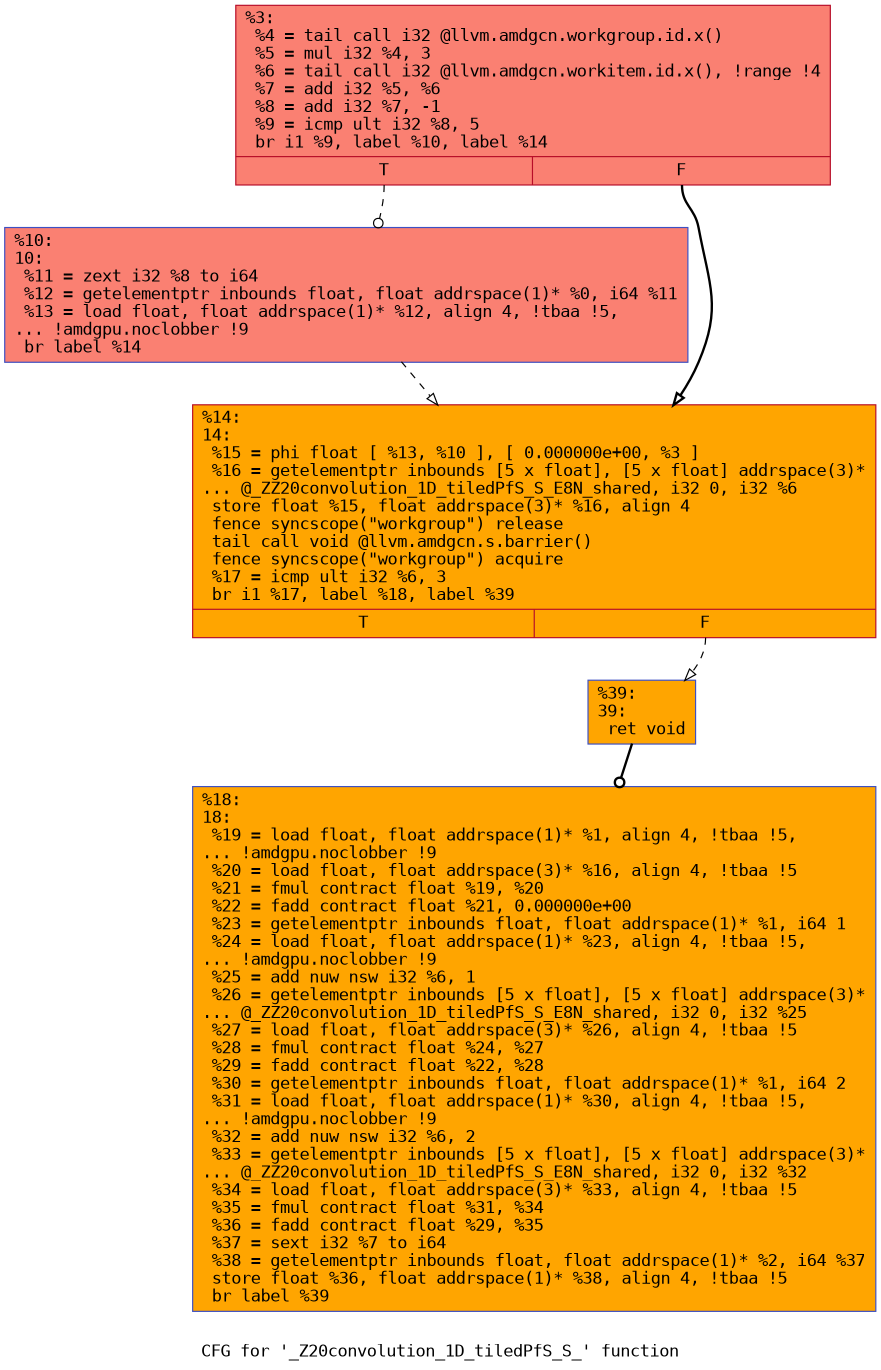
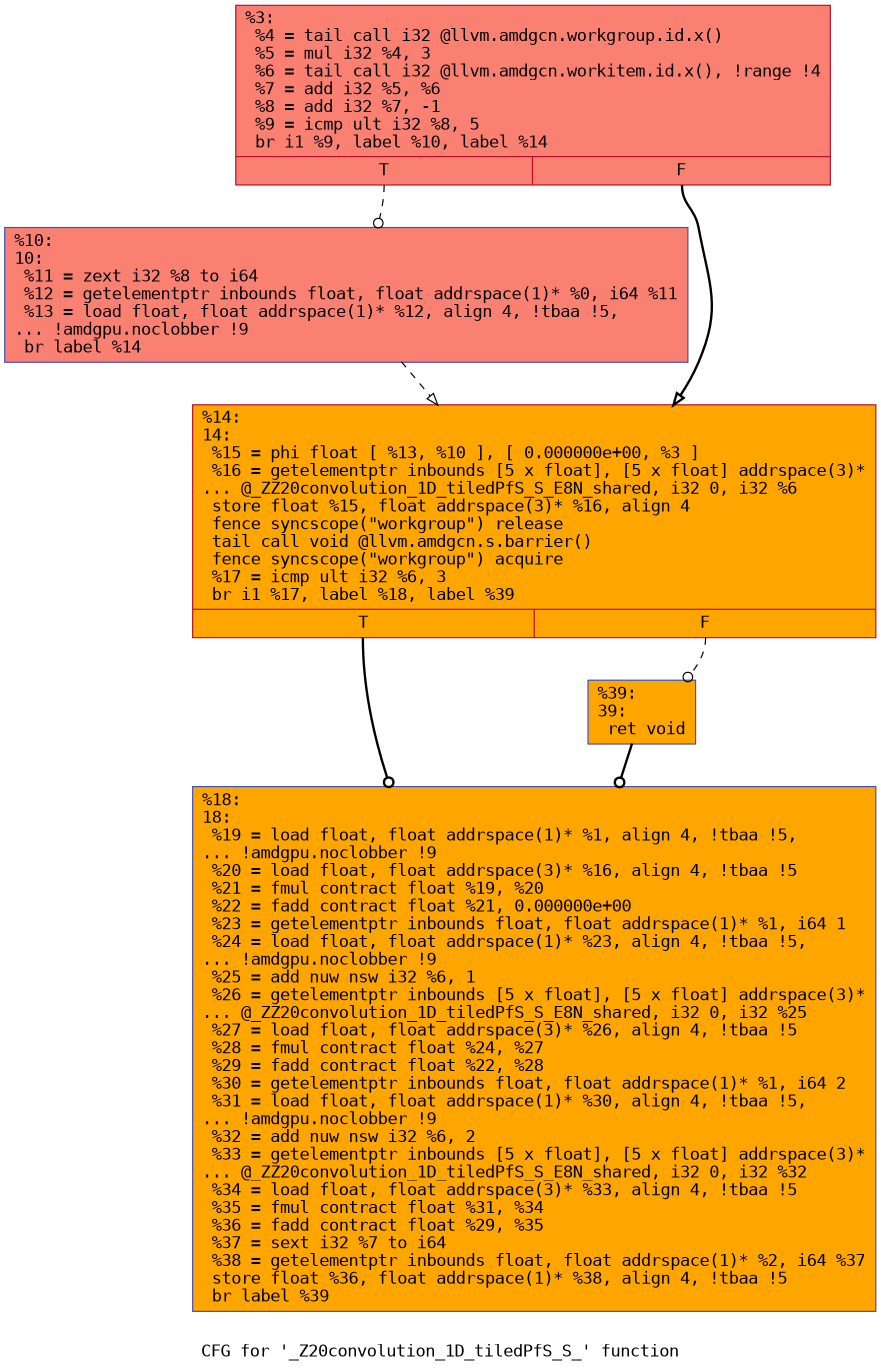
edge "%14:" -> "%39:": arrowhead onormal -> odot
edge "%14:" -> "%18:": added
